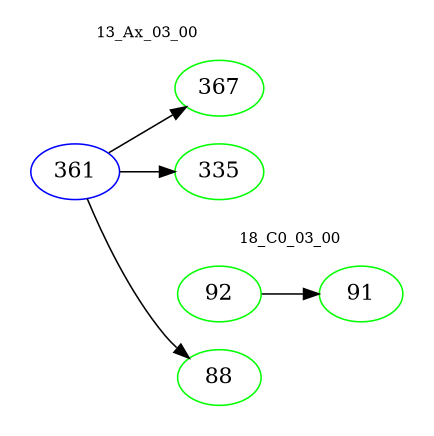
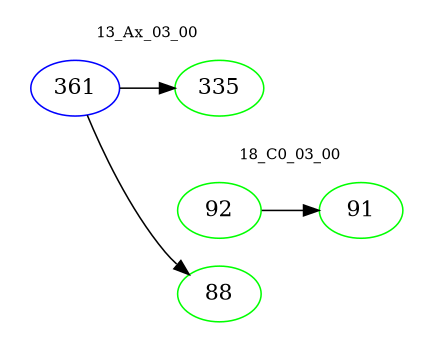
node "367": removed
